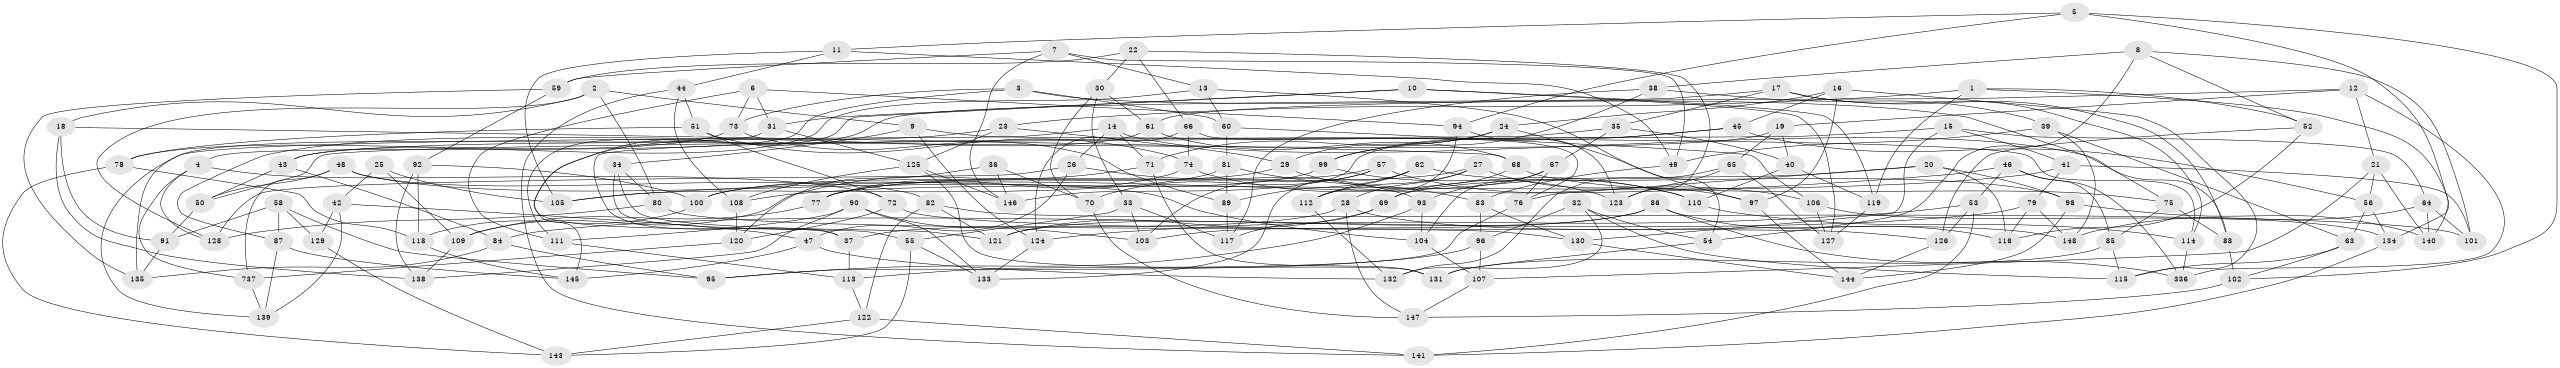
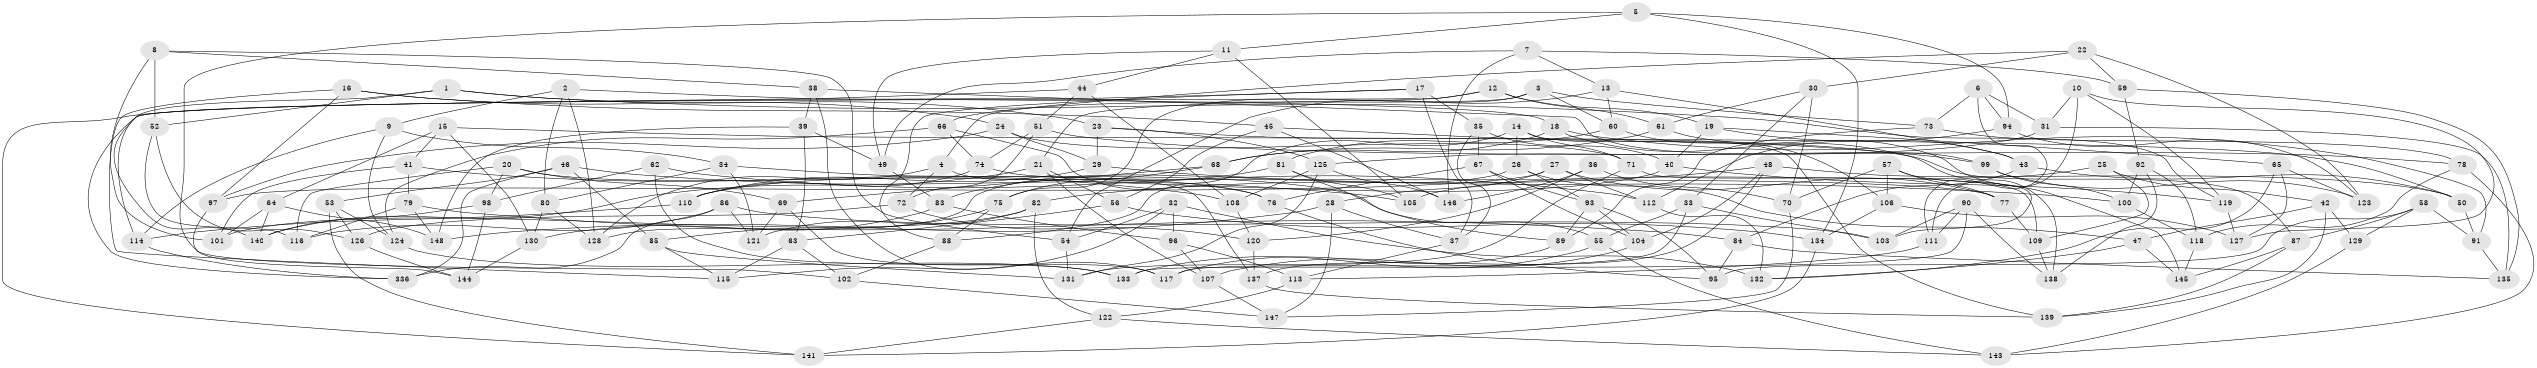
edge "62" -- "89": now "93" -- "89"
node "737": label "737" -> "137"
